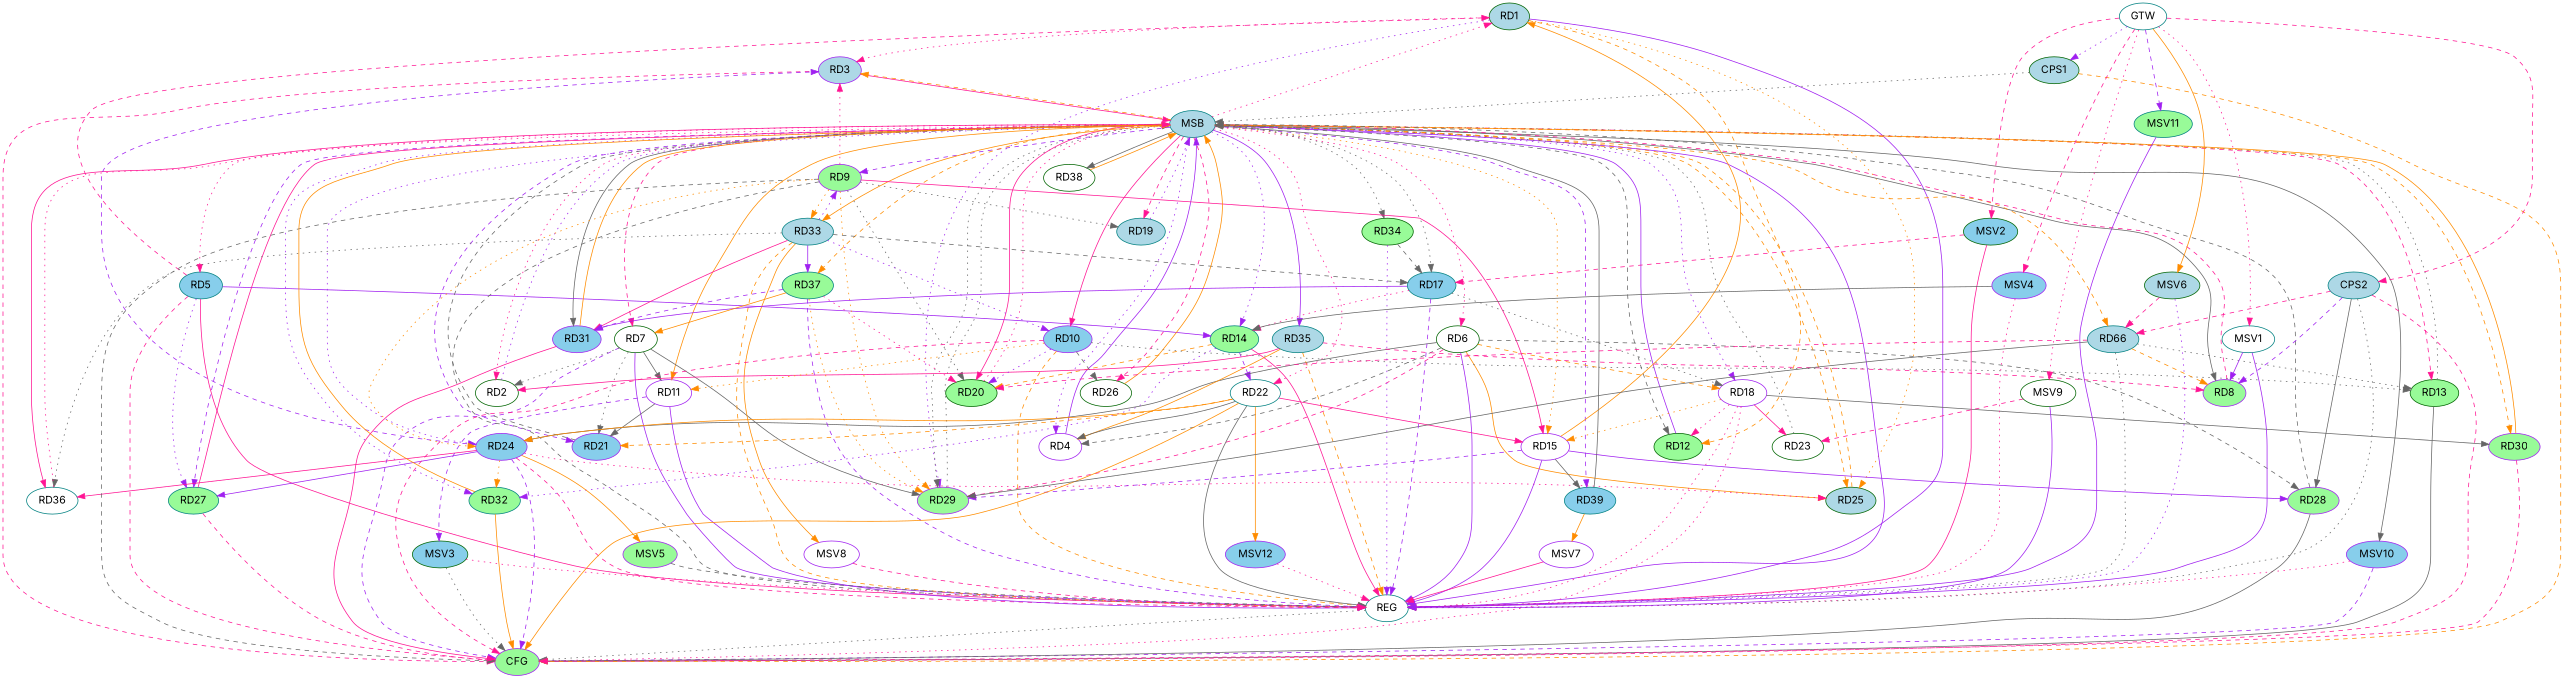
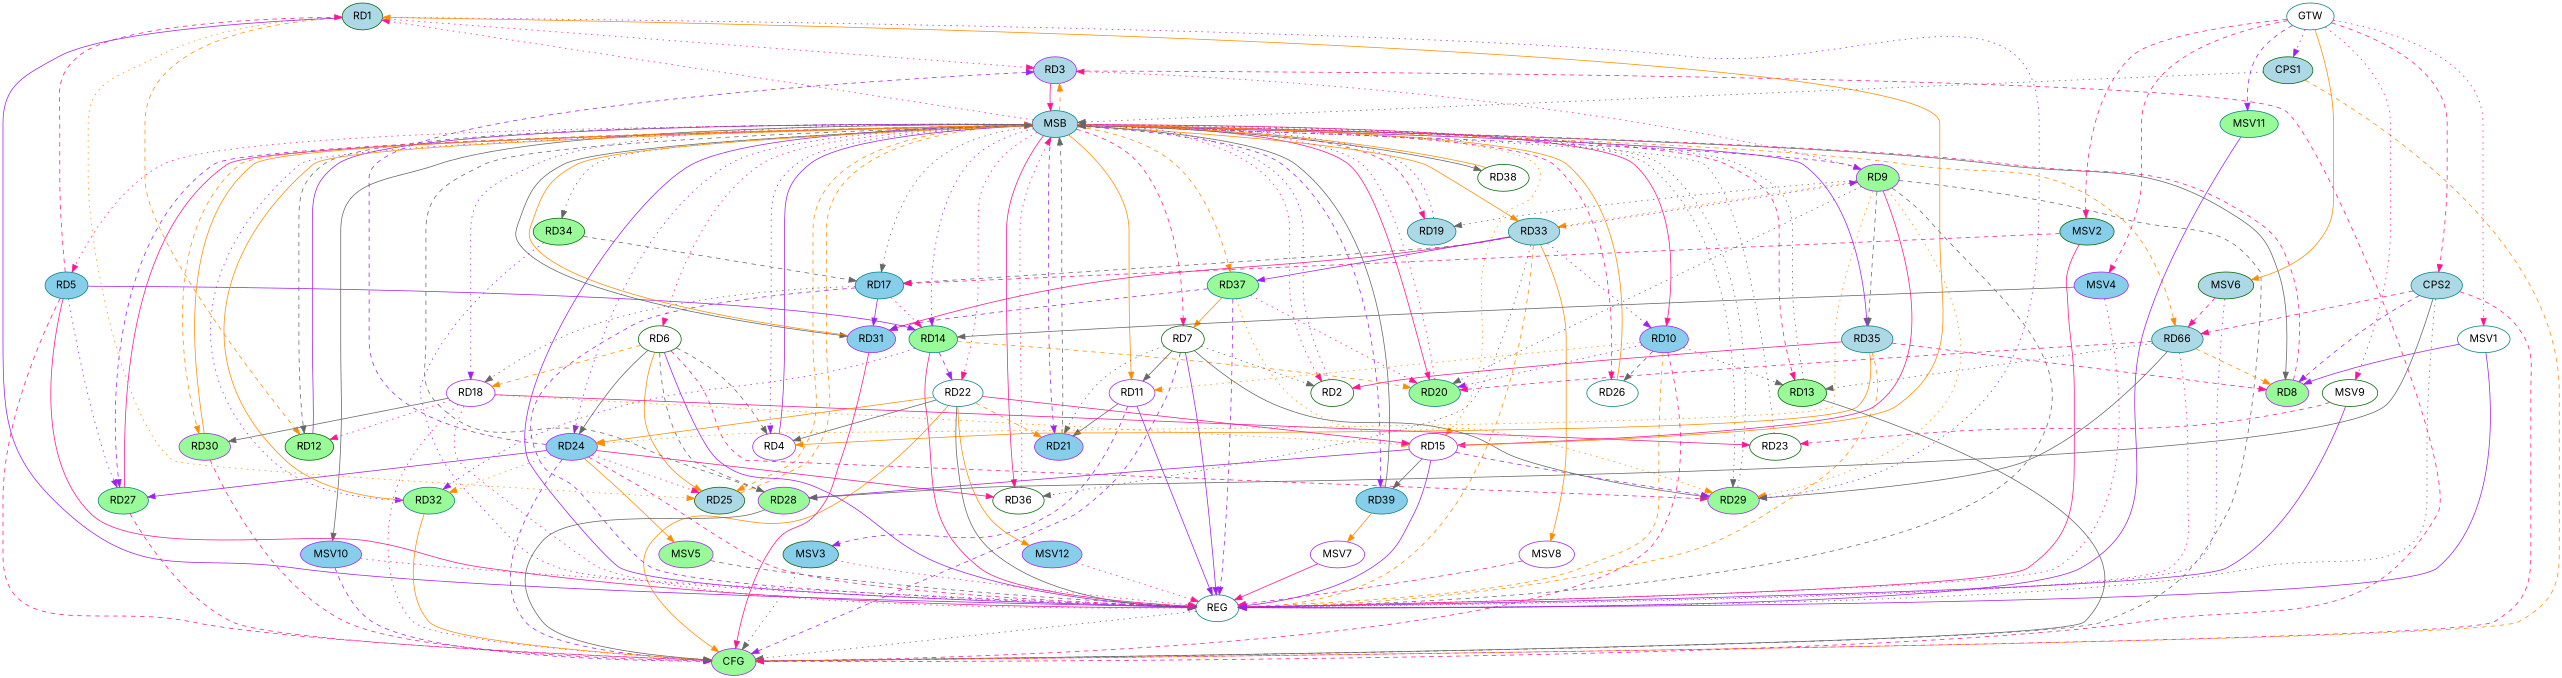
edge "RD9" -> "RD35": added
node "RD20": color darkgreen -> teal
node "RD26": color darkgreen -> teal
node "RD36": color teal -> darkgreen
edge "RD66" -> "REG": color gray40 -> deeppink
